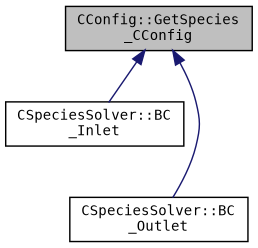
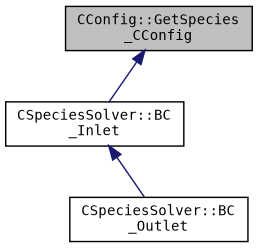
edge "CSpeciesSolver::BC _Outlet" -> "CConfig::GetSpecies _CConfig": now "CSpeciesSolver::BC _Outlet" -> "CSpeciesSolver::BC _Inlet"
